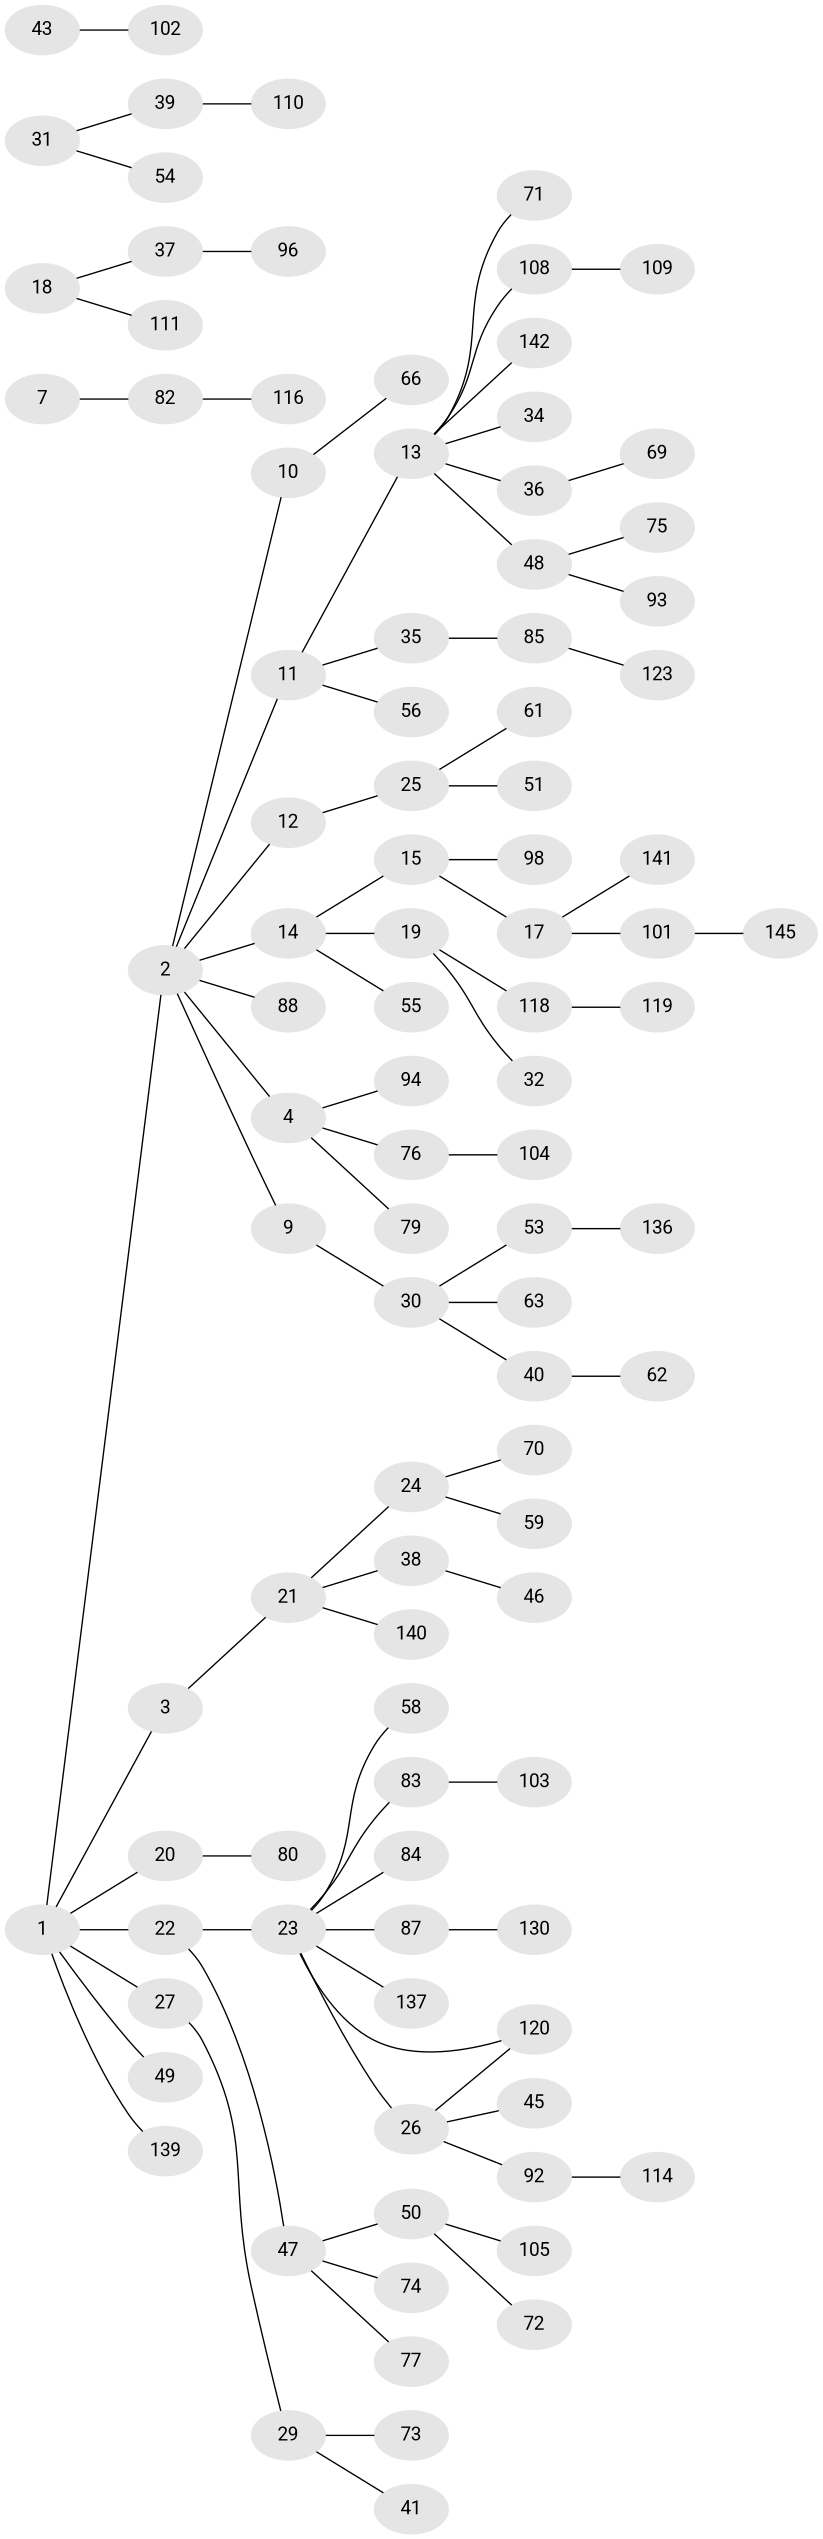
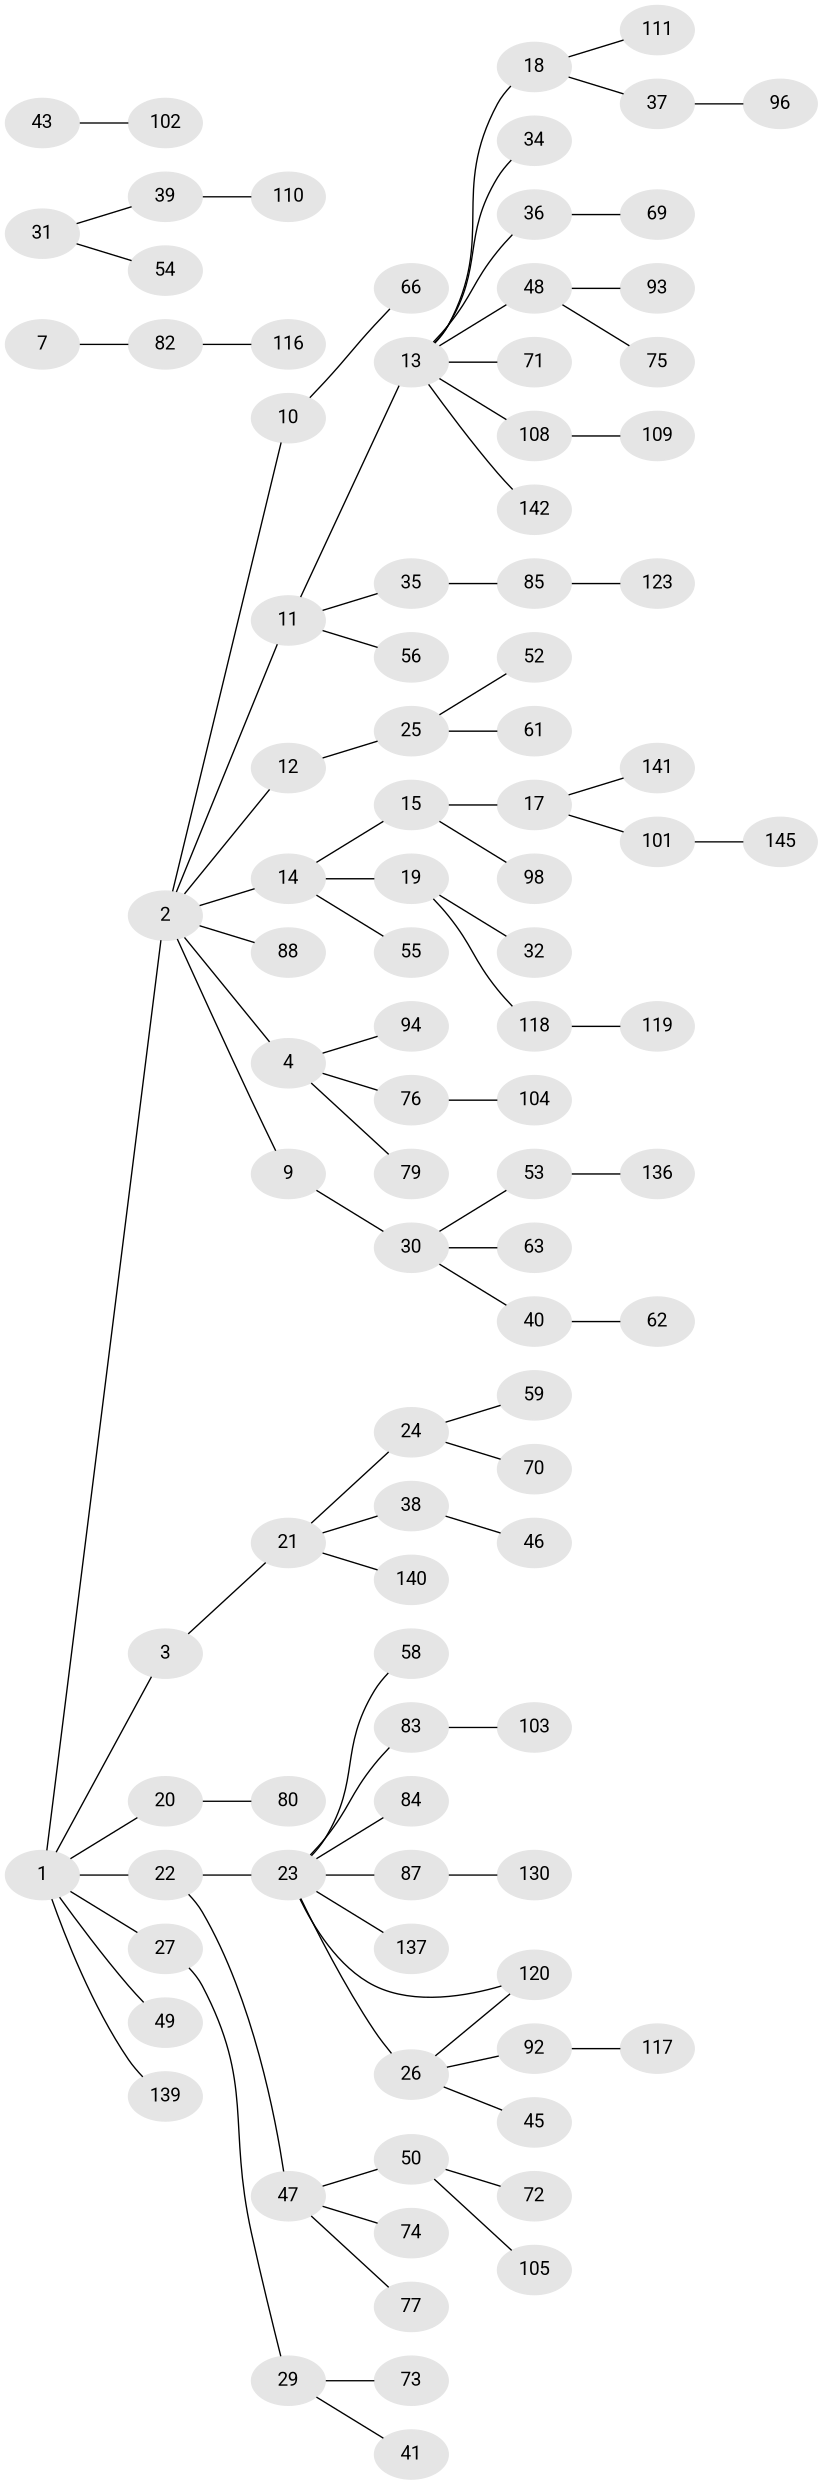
edge "18" -- "13": added
node "51": label "51" -> "52"
node "114": label "114" -> "117"
